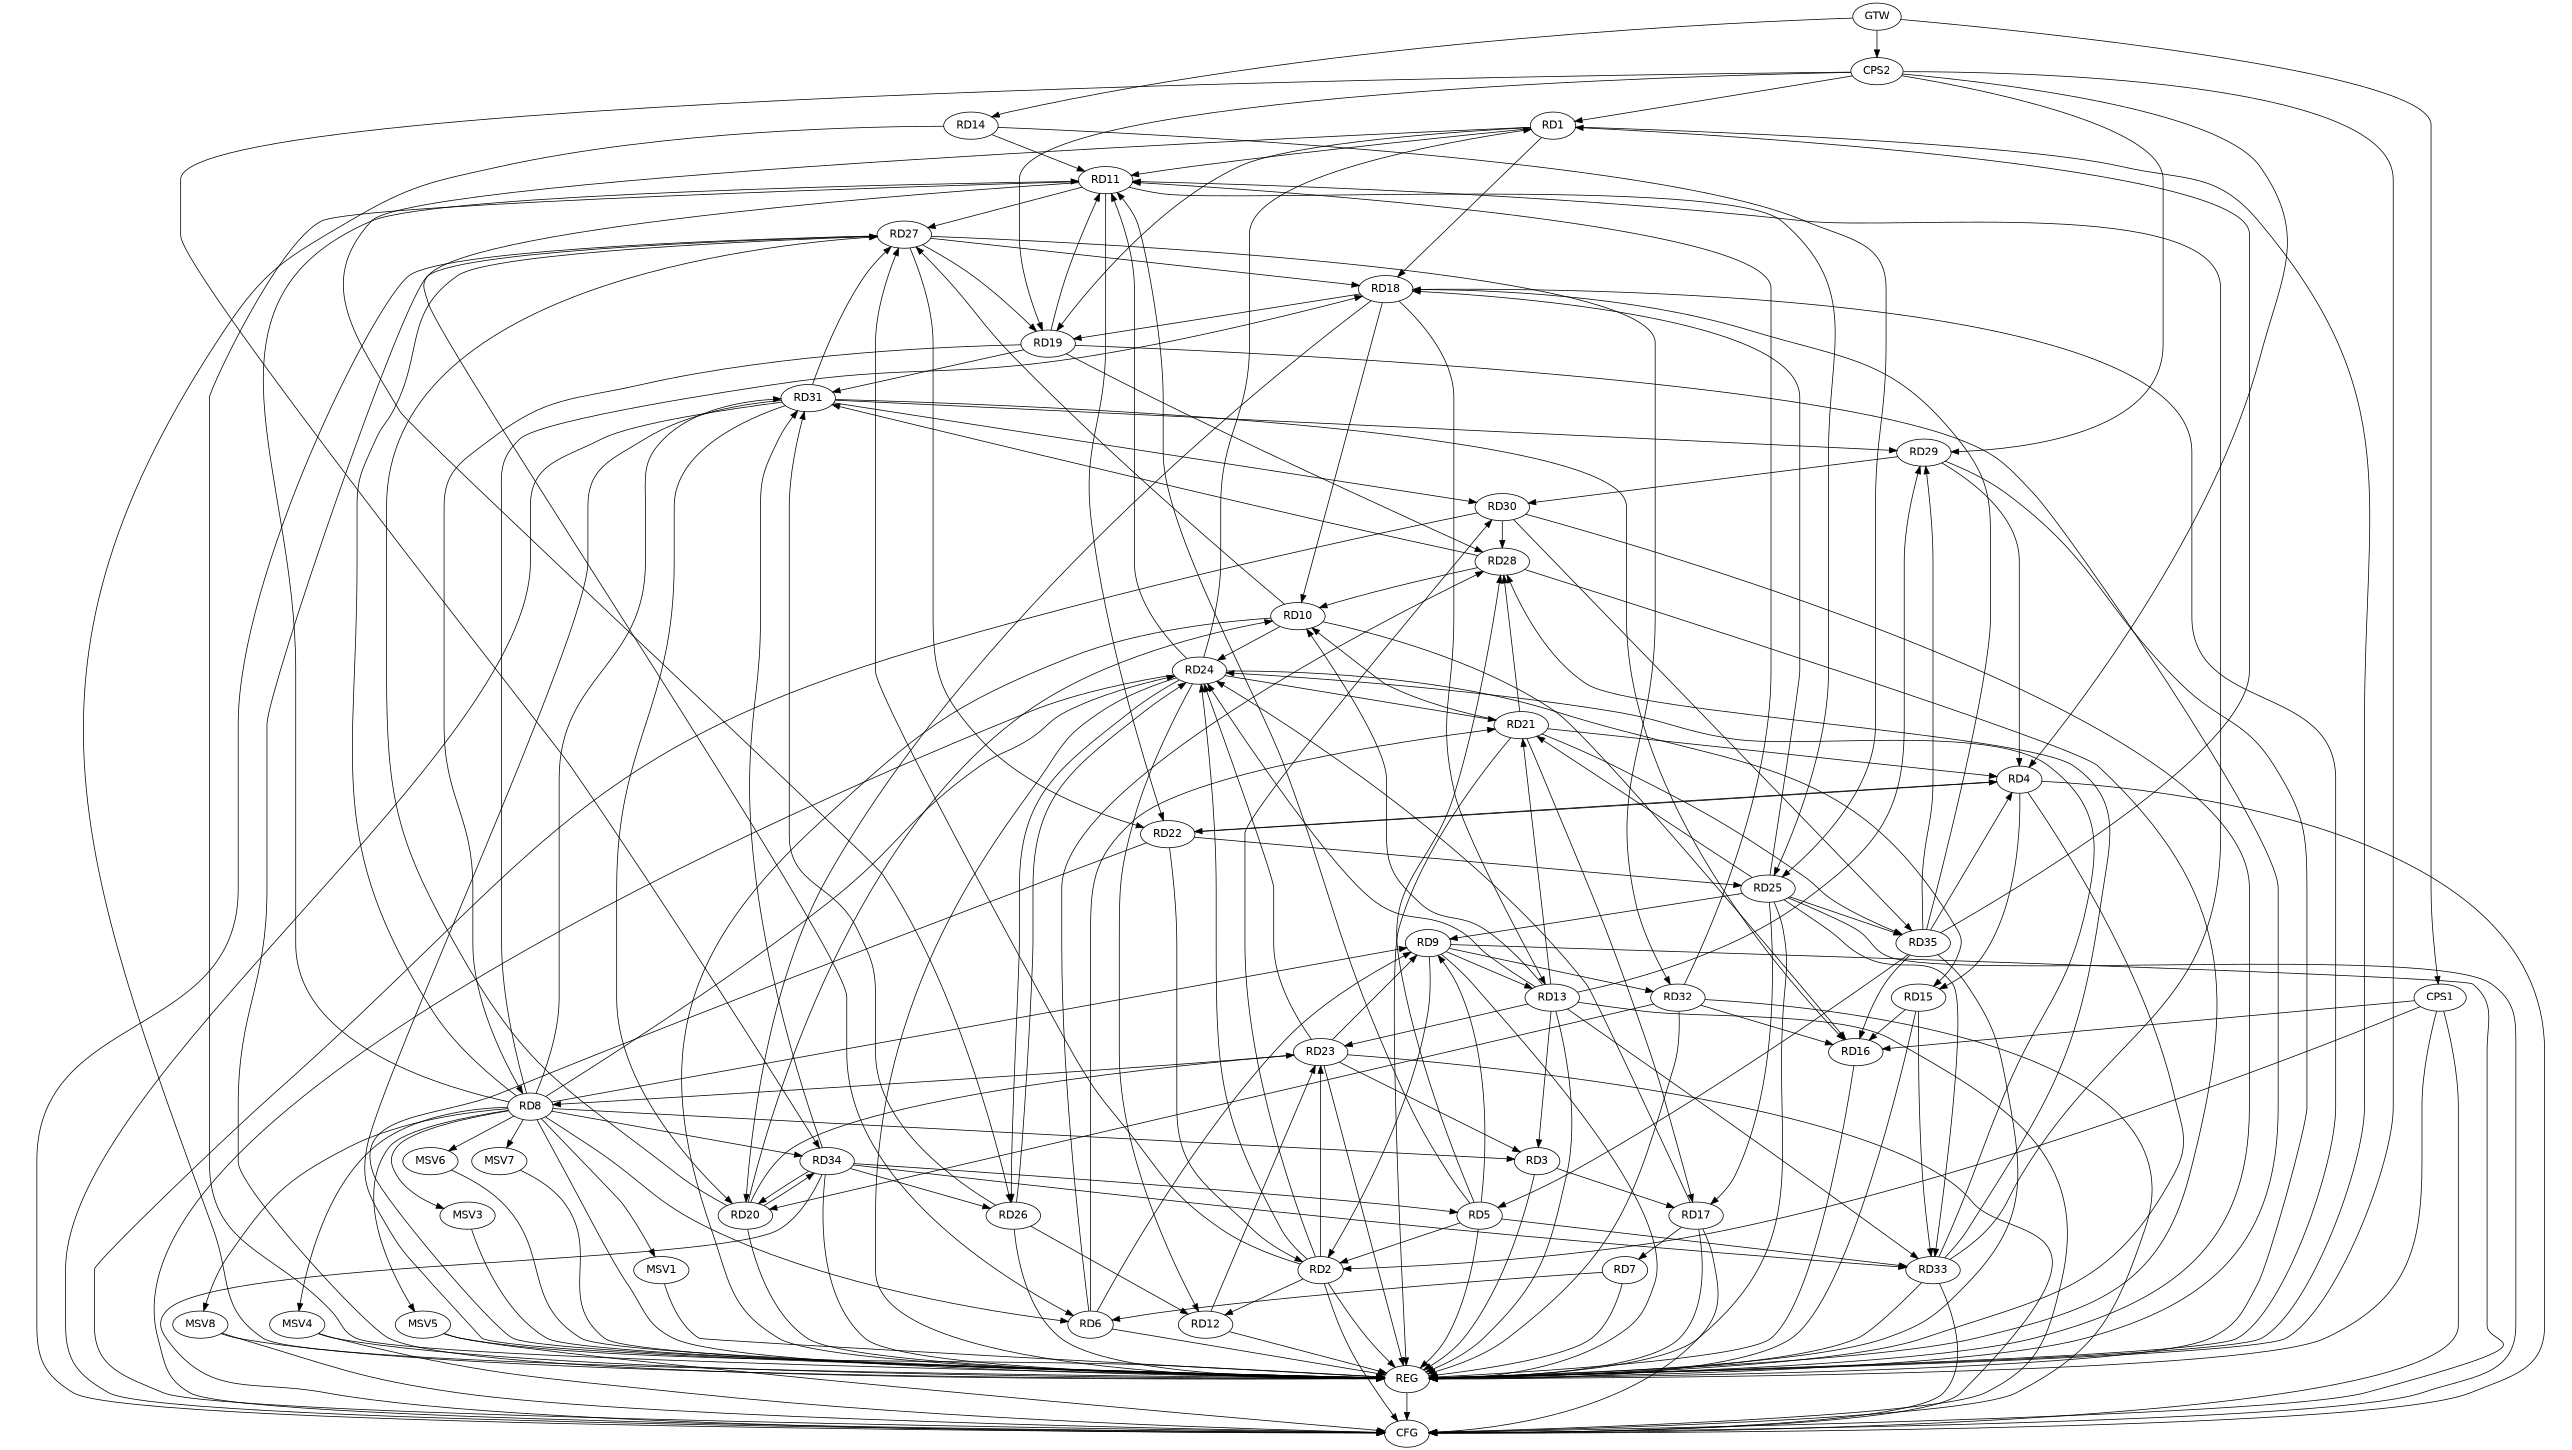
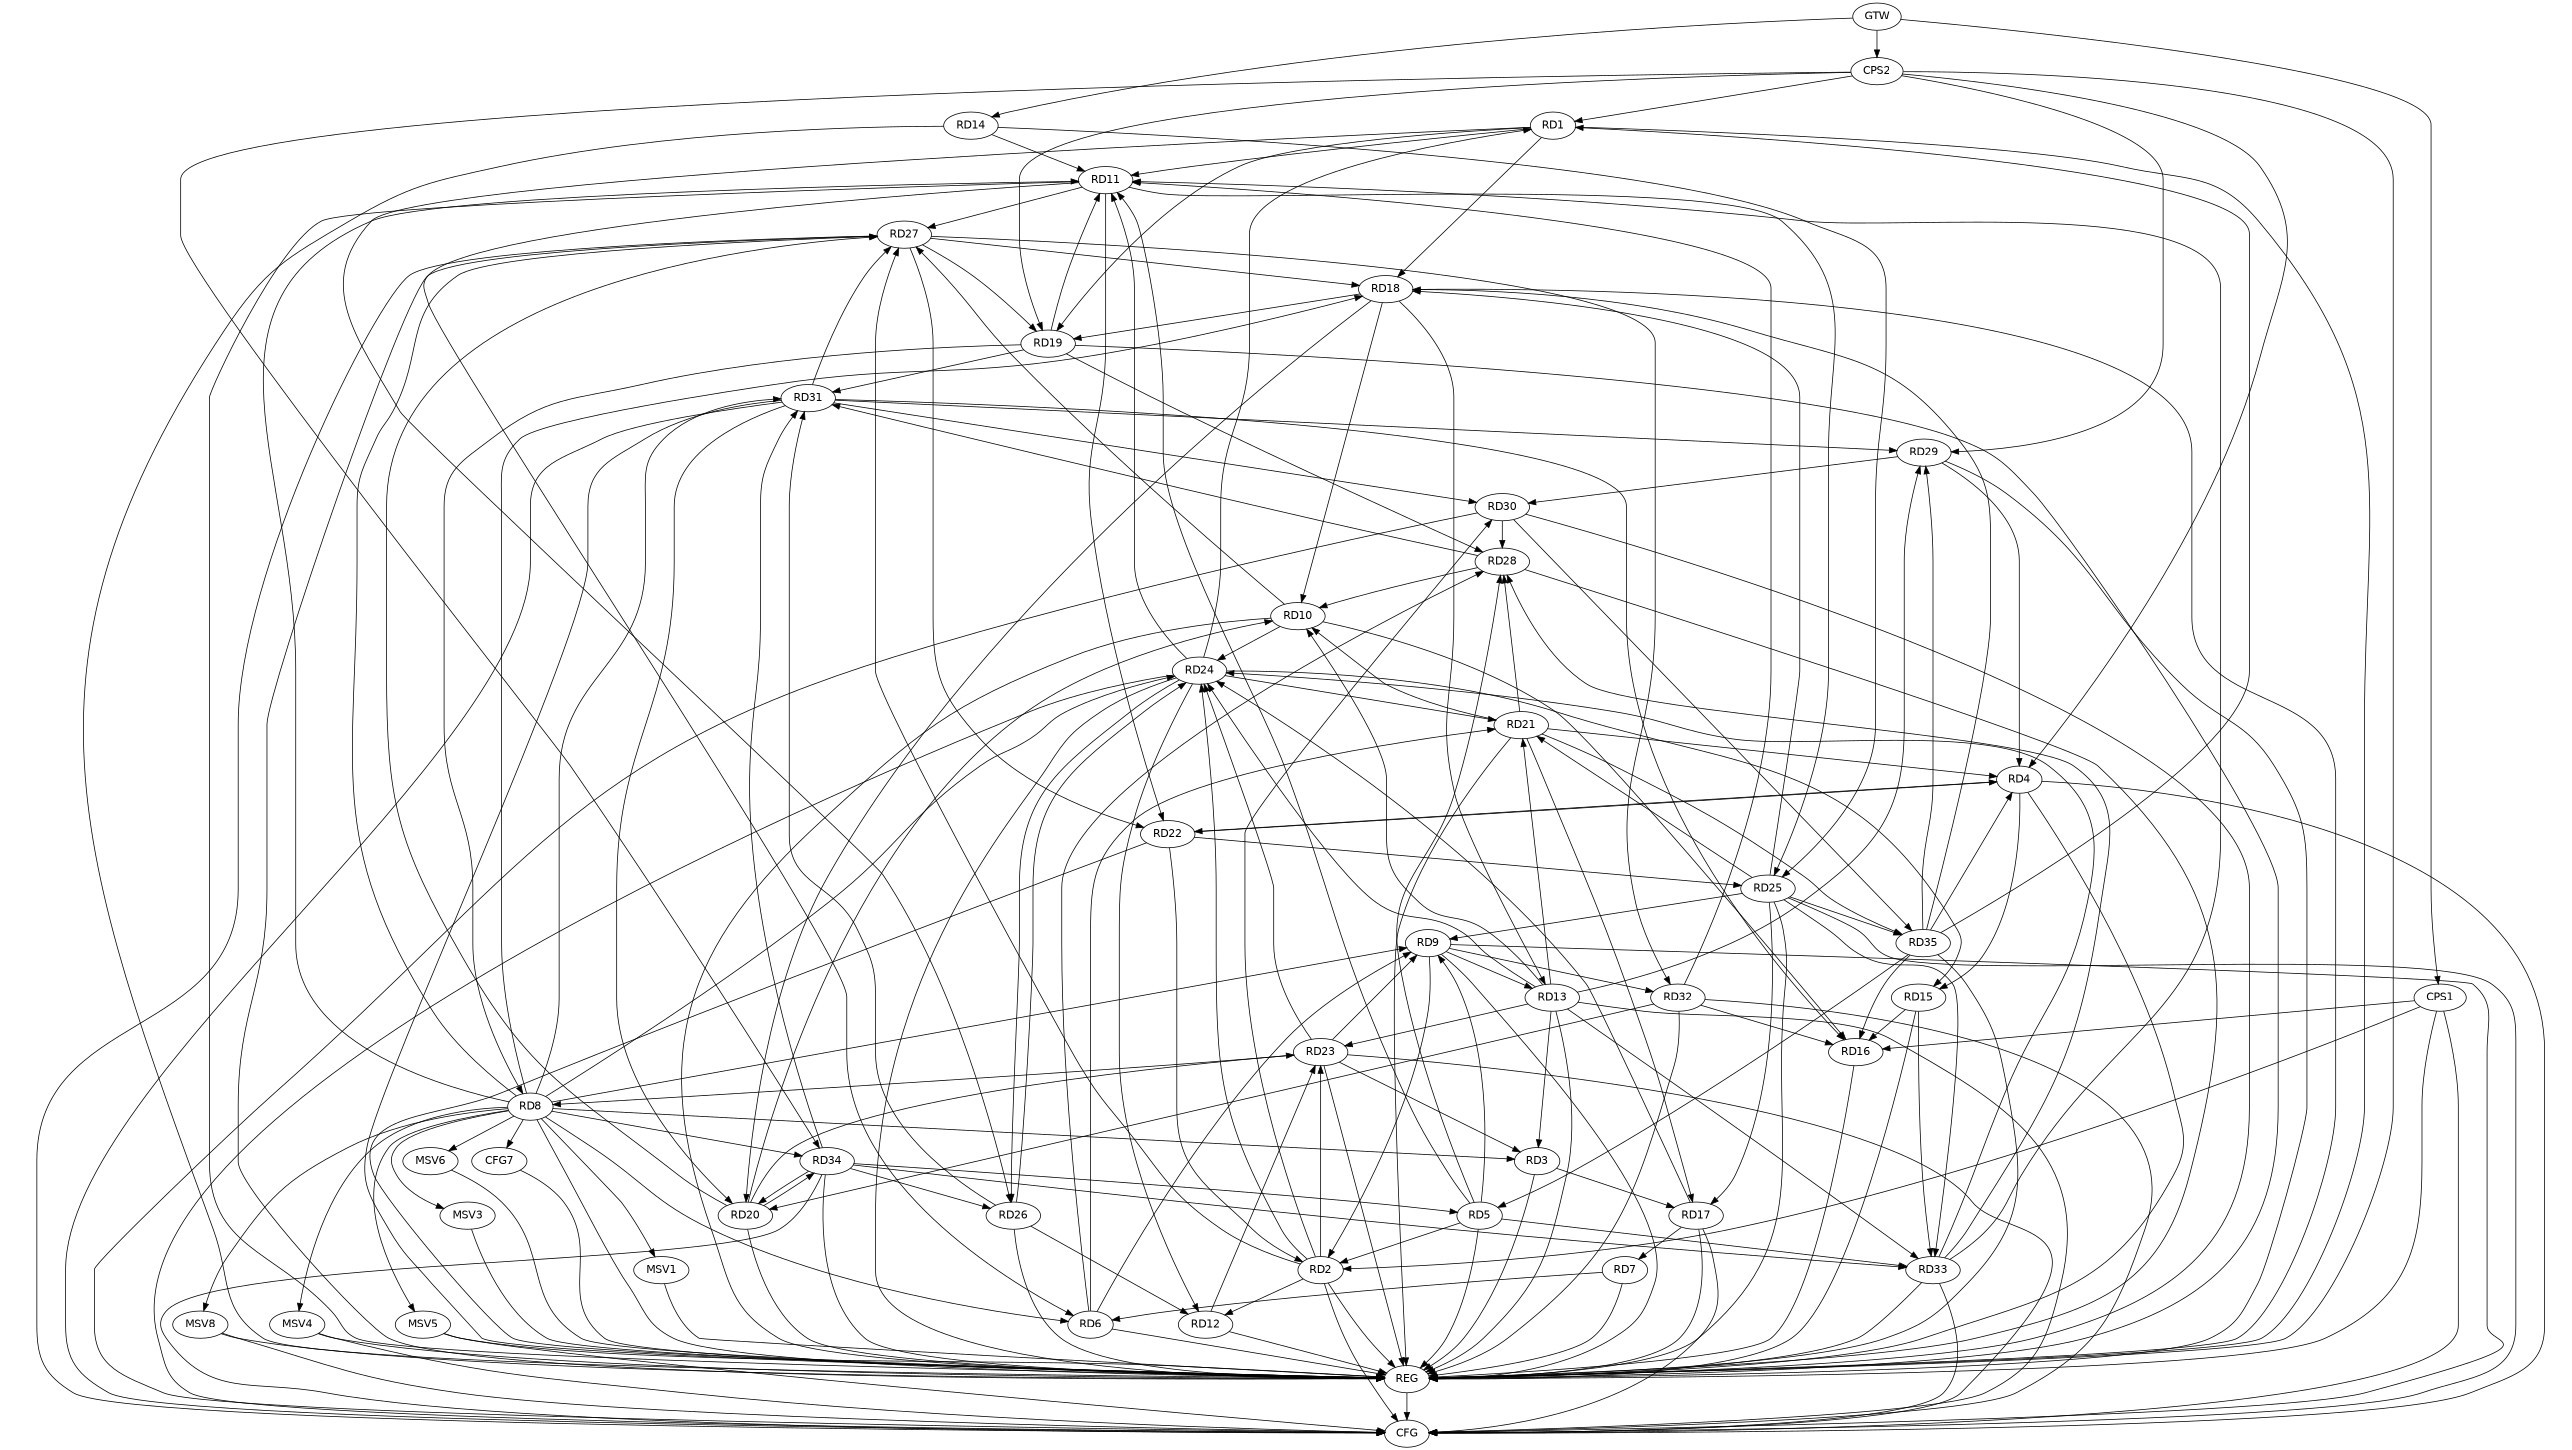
node "MSV7": label "MSV7" -> "CFG7"
